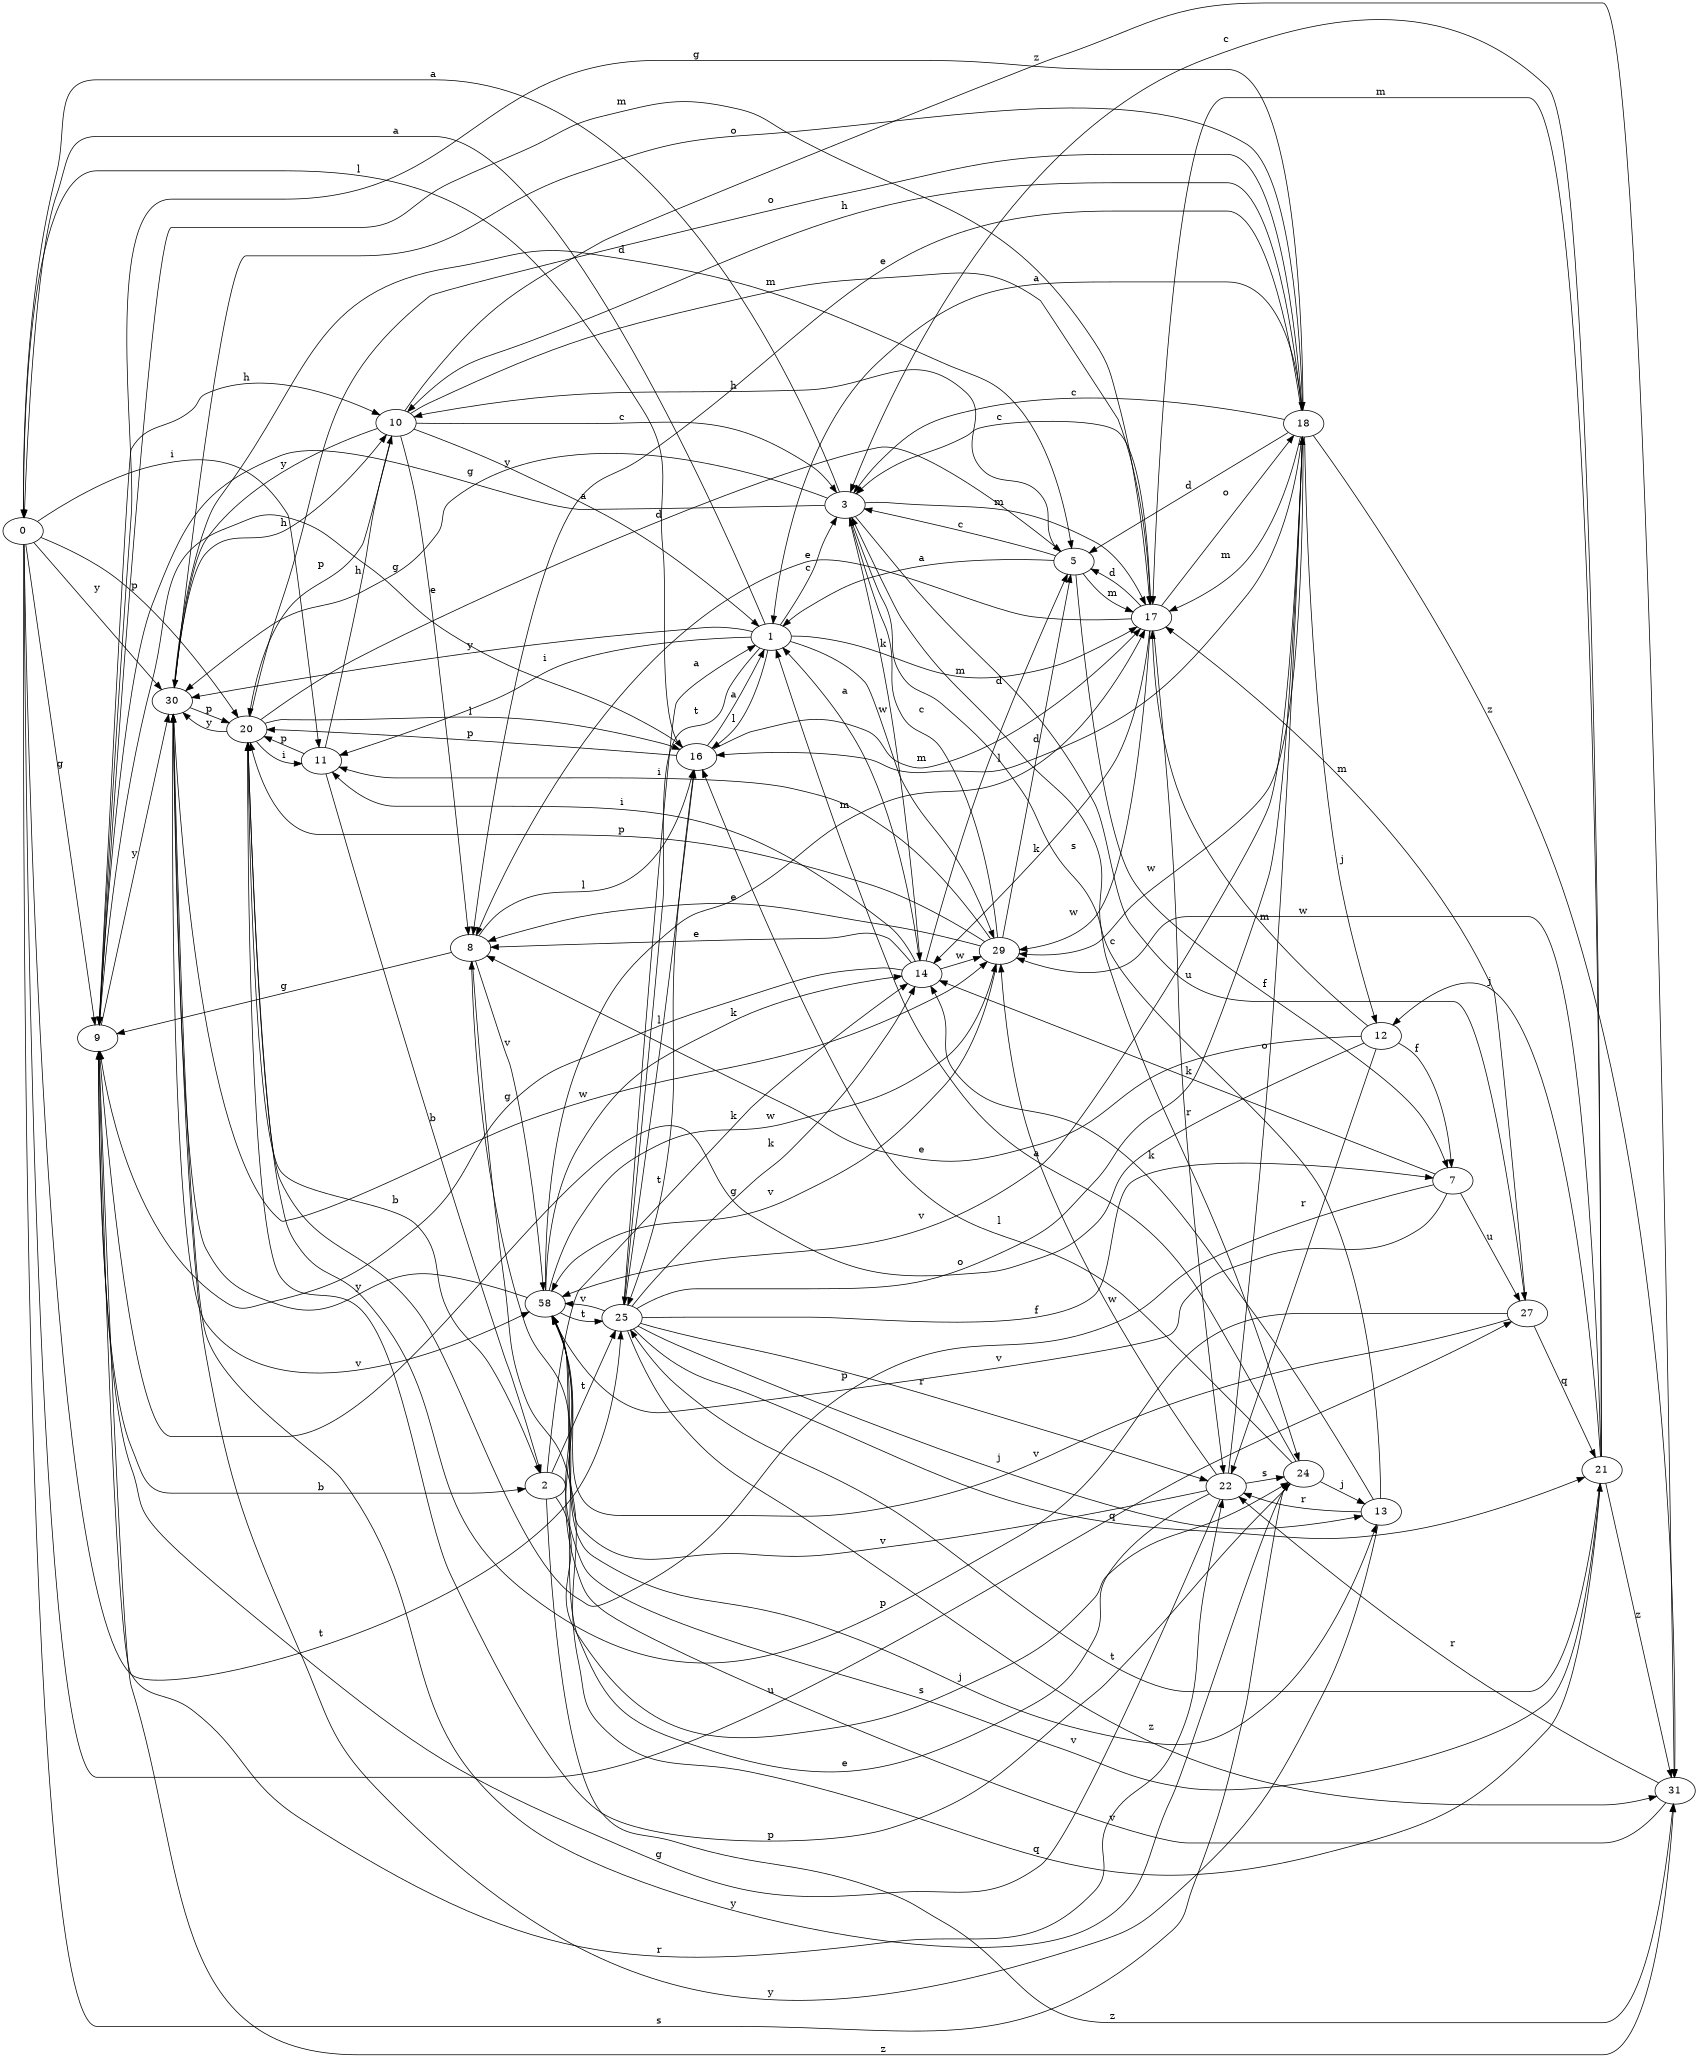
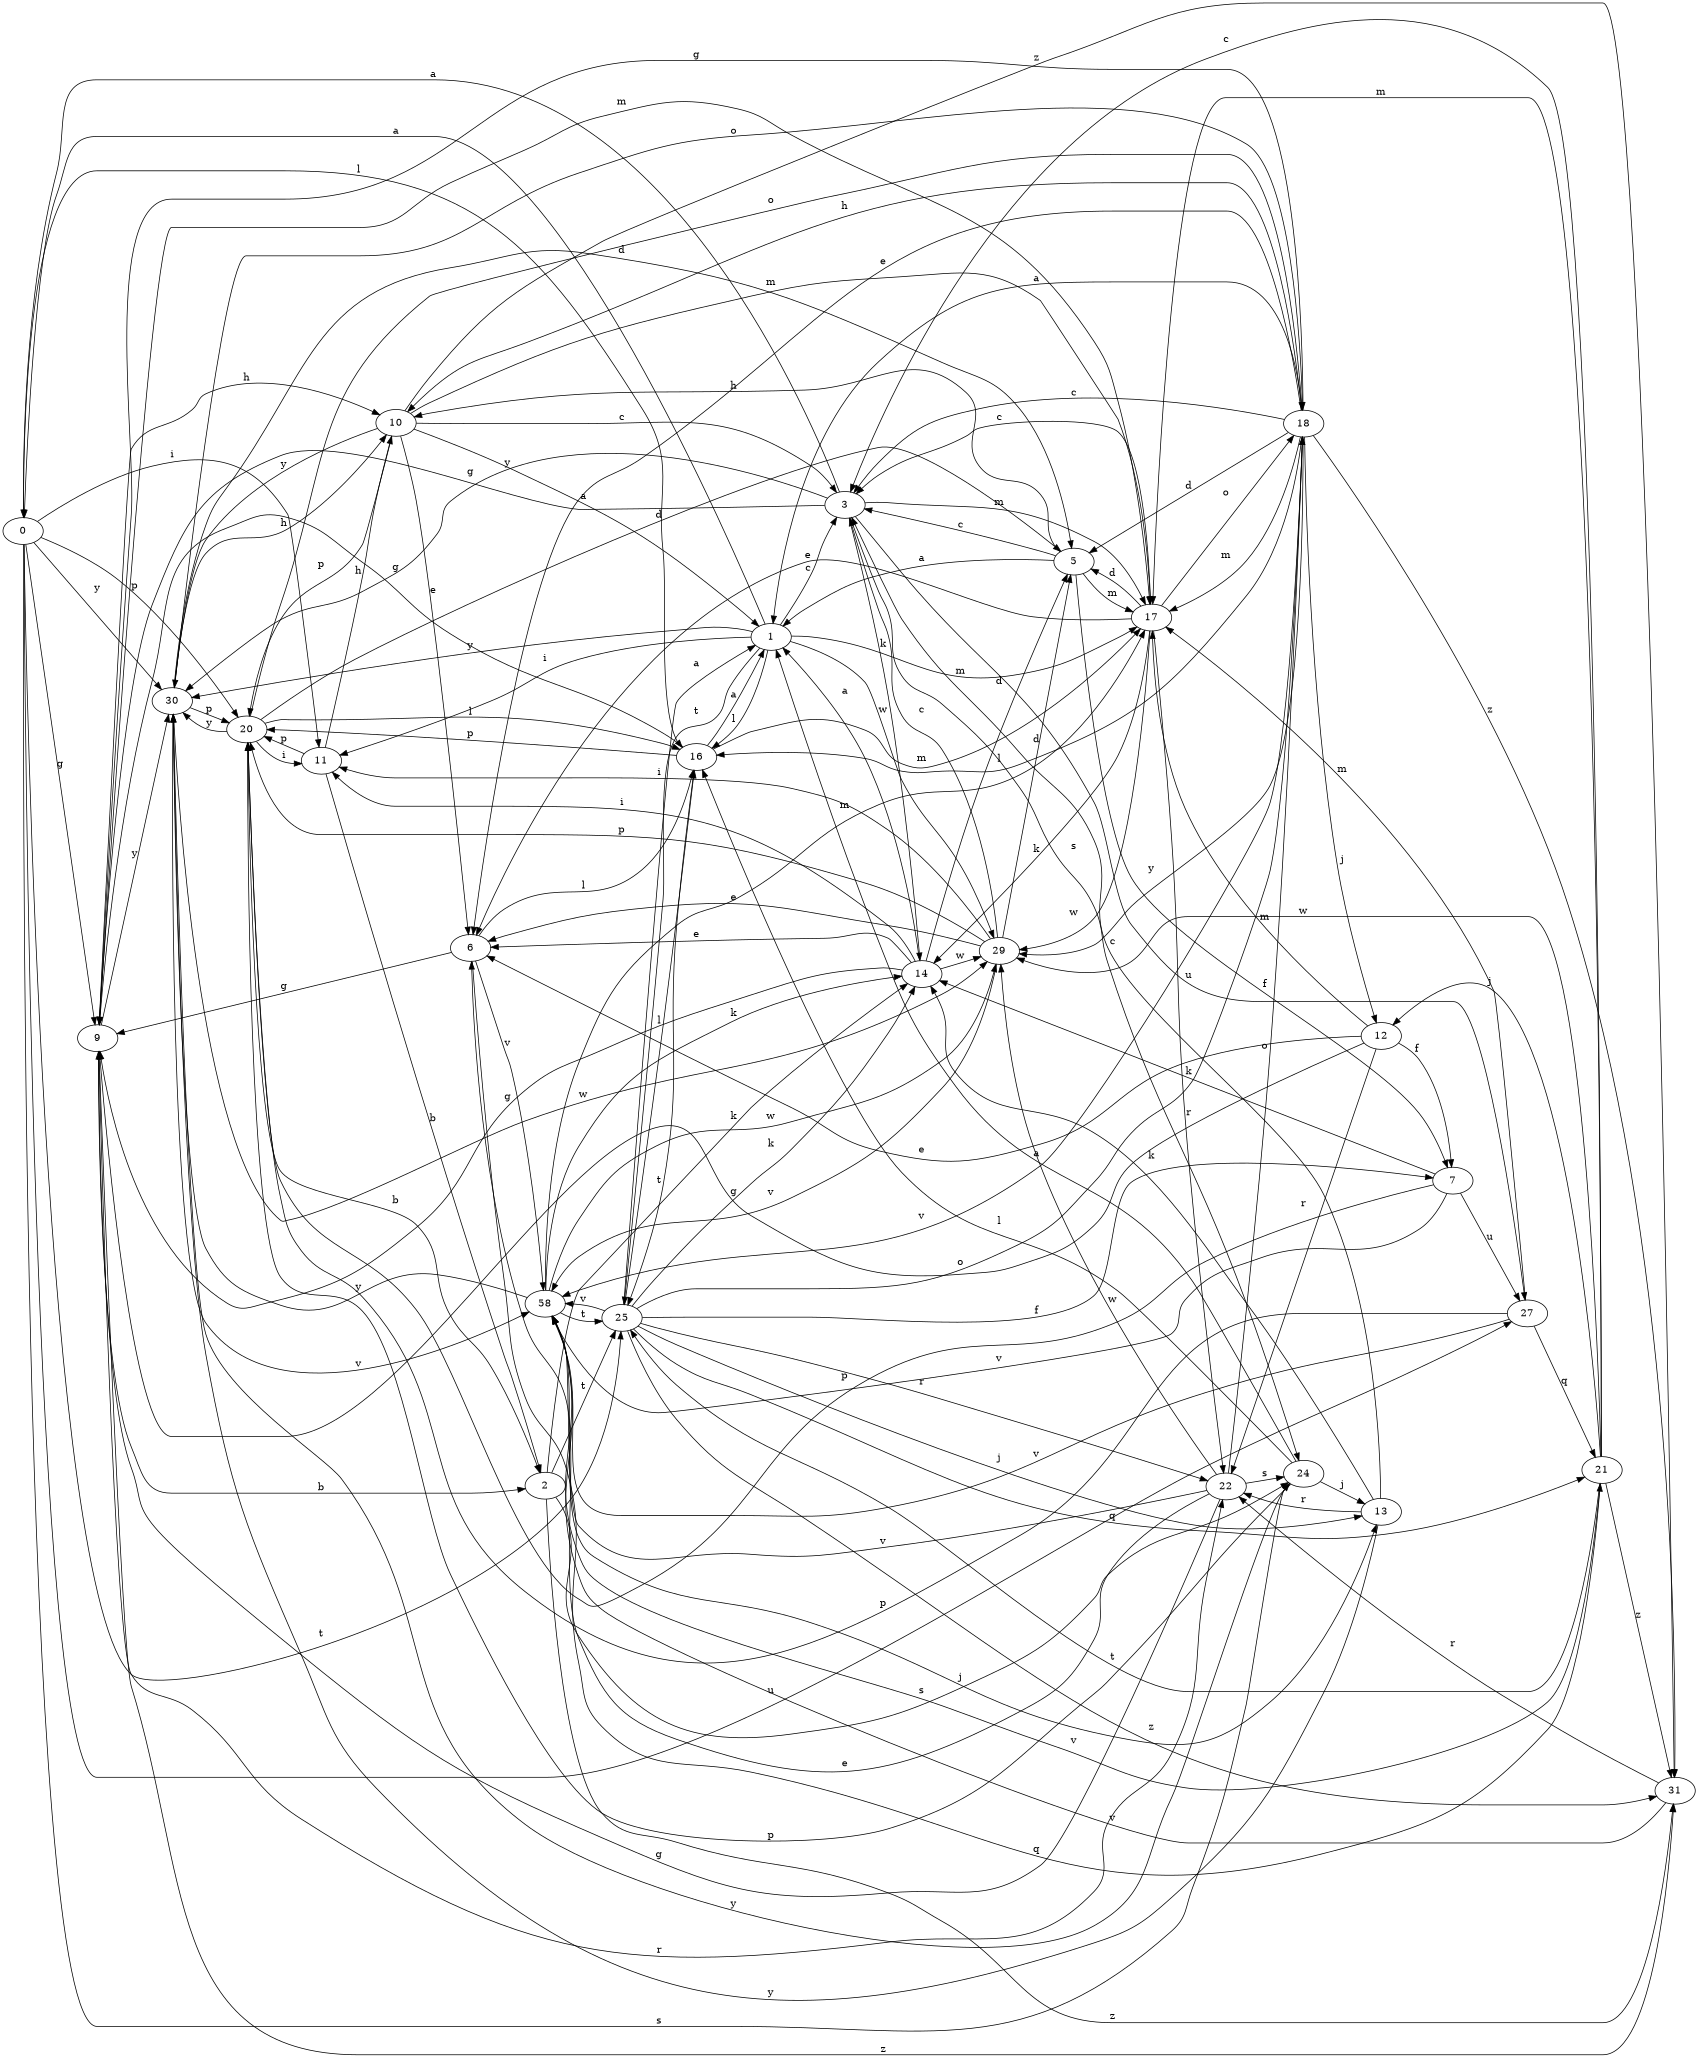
edge "18" -> "29": label "w" -> "y"
node "8": label "8" -> "6"
